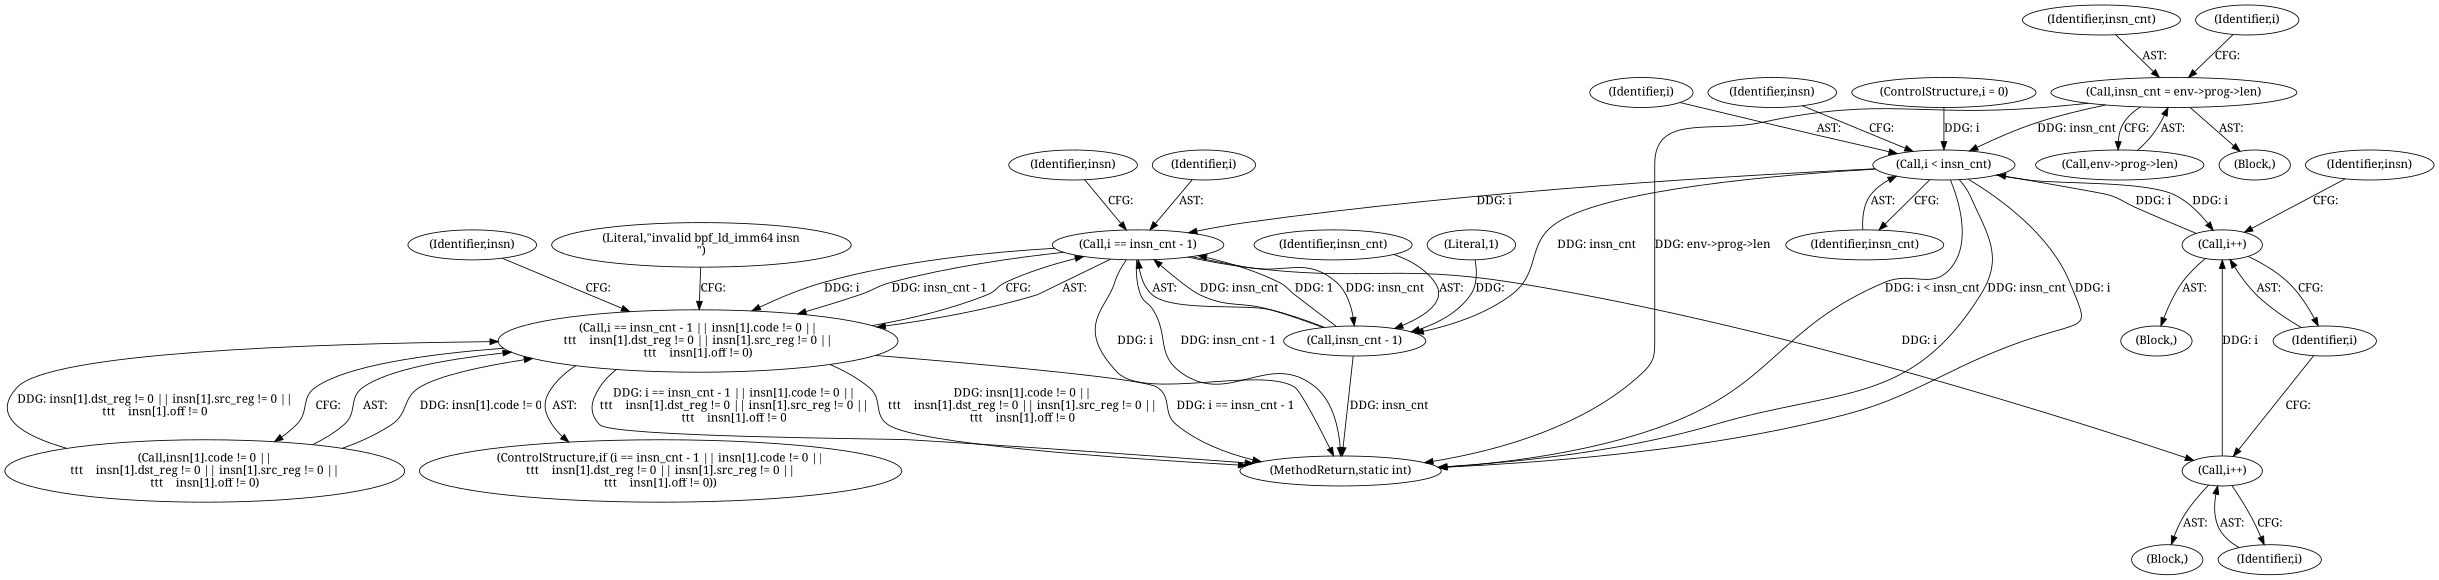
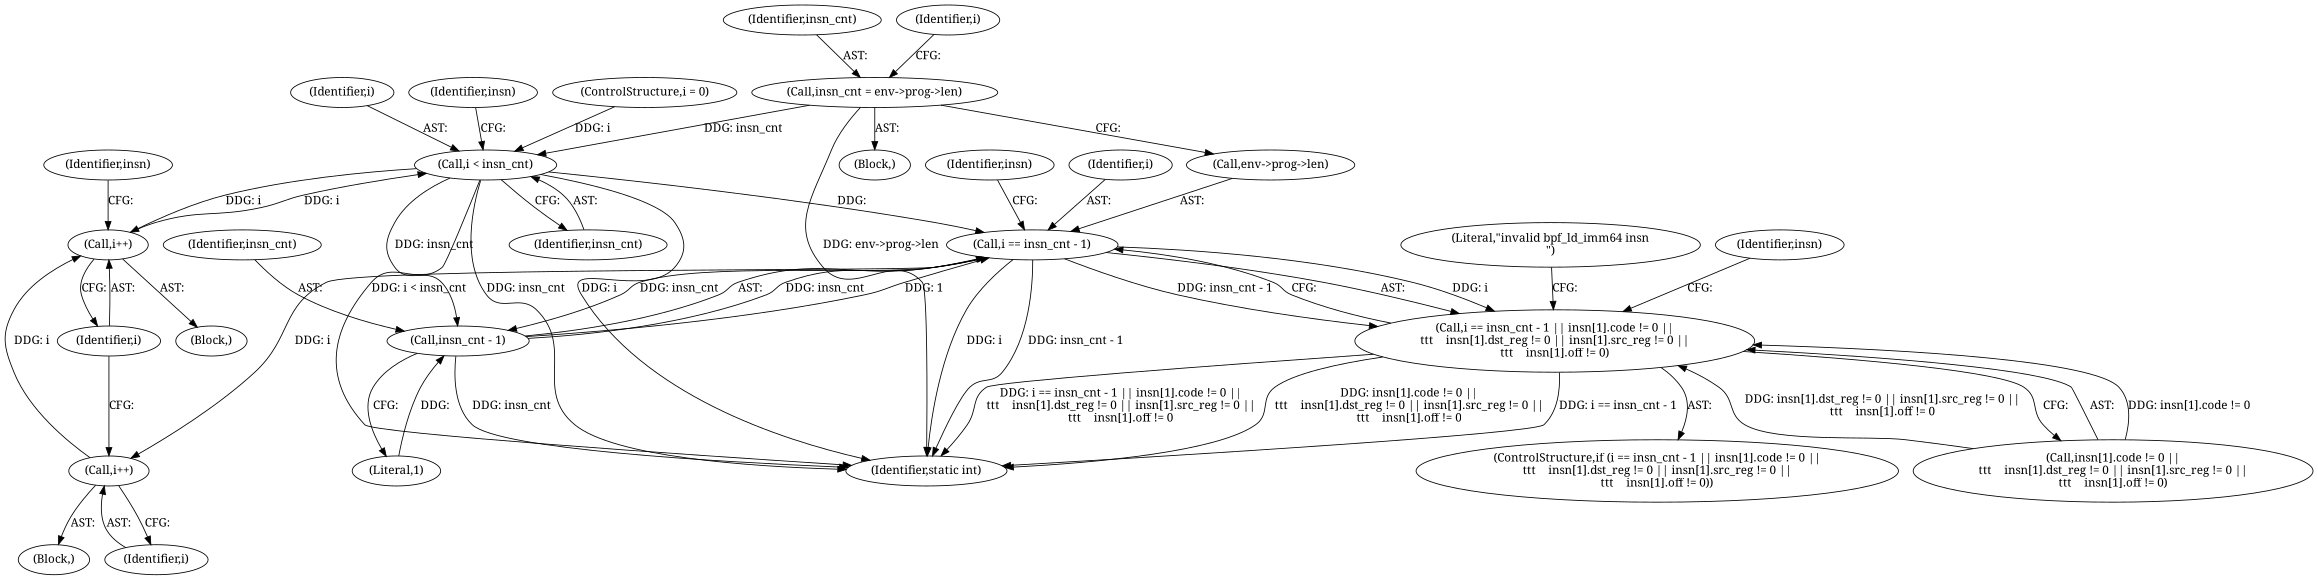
edge "(Call,env->prog->len)" -> "(Call,insn_cnt = env->prog->len)": now "(Call,env->prog->len)" -> "(Call,i == insn_cnt - 1)"
edge "(Call,i < insn_cnt)" -> "(Call,i == insn_cnt - 1)": label "DDG: i" -> "DDG: "
edge "(Call,insn_cnt - 1)" -> "(Literal,1)": added, label "CFG:"
node "(MethodReturn,static int)": label "(MethodReturn,static int)" -> "(Identifier,static int)"
